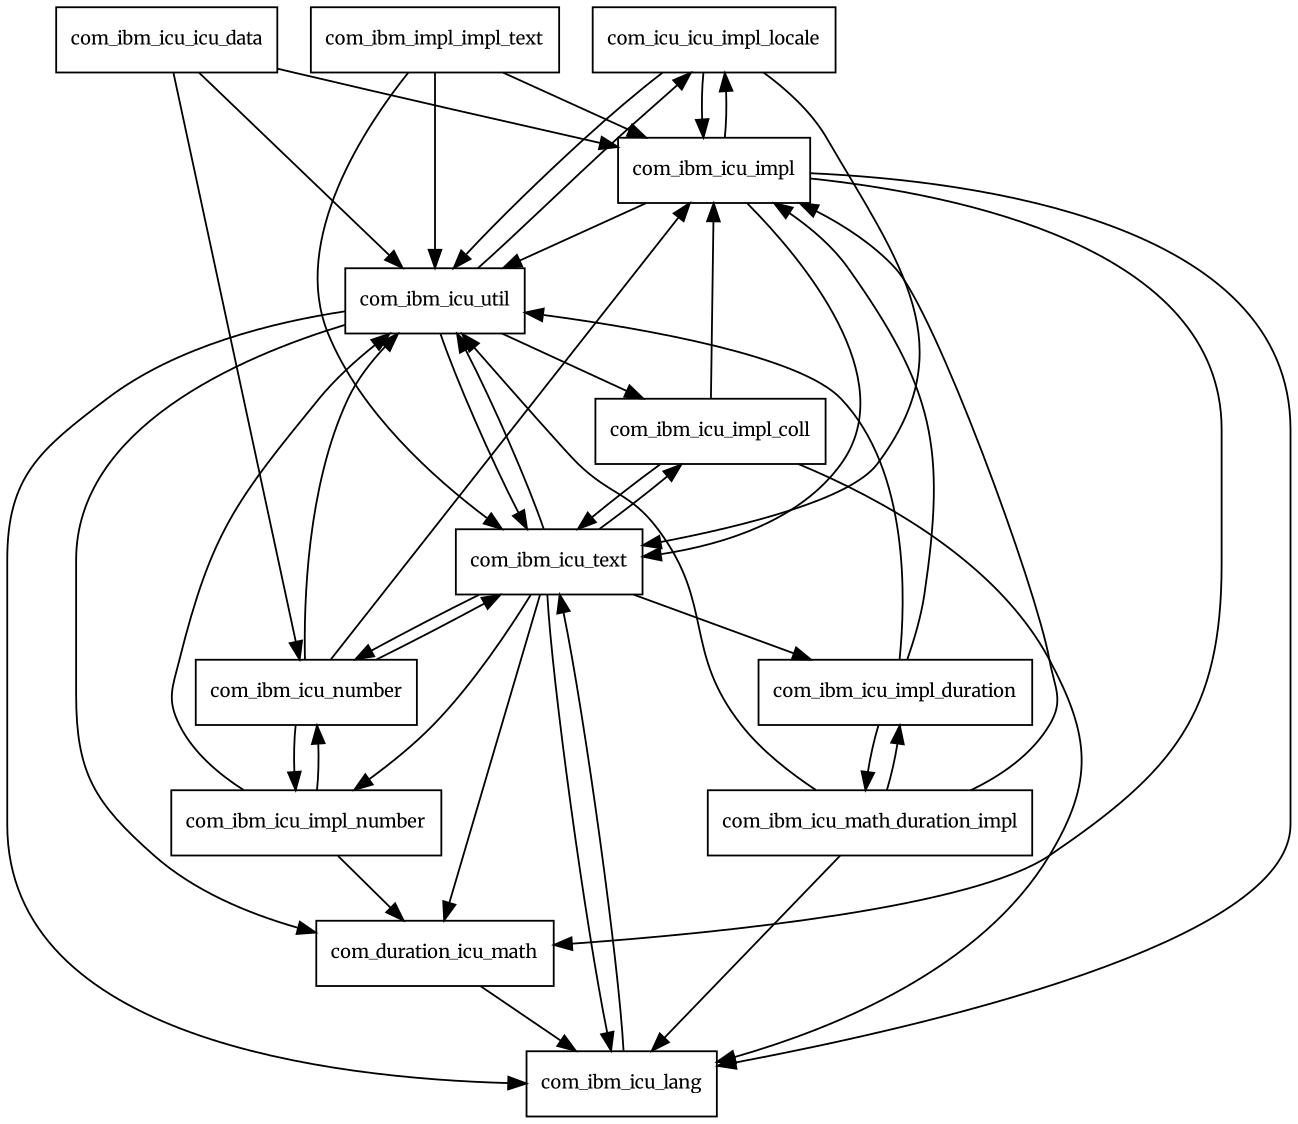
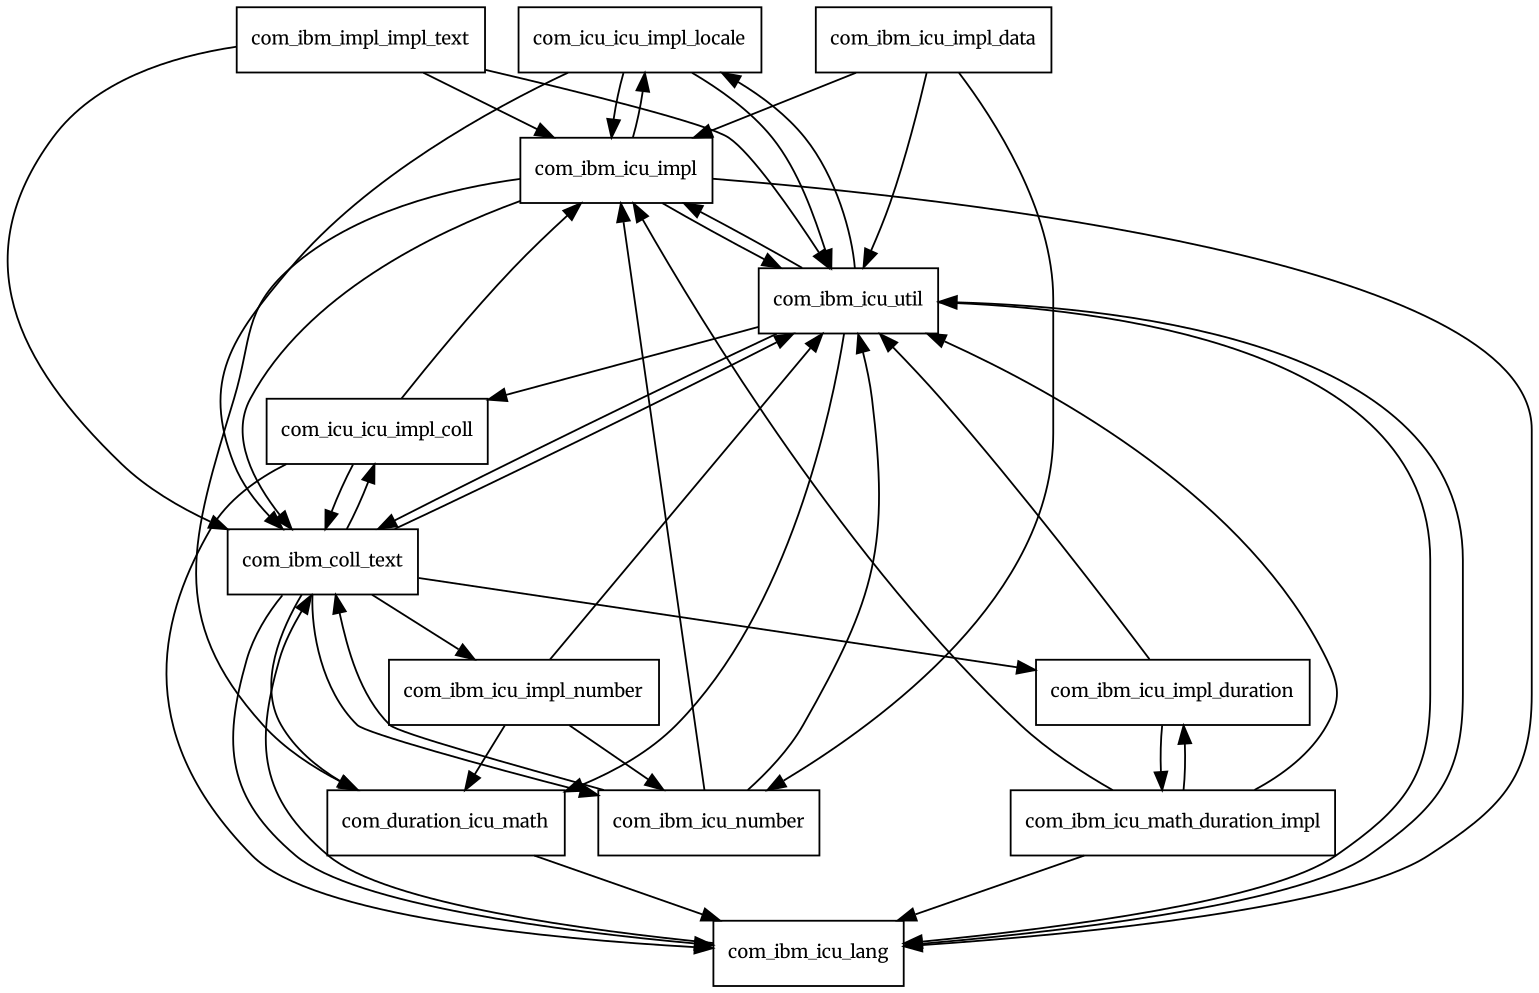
node "com_ibm_icu_icu_data": label "com_ibm_icu_icu_data" -> "com_ibm_icu_impl_data"
edge "com_ibm_icu_impl_duration" -> "com_ibm_icu_impl": now "com_ibm_icu_util" -> "com_ibm_icu_impl"
node "com_ibm_icu_impl_coll": label "com_ibm_icu_impl_coll" -> "com_icu_icu_impl_coll"
node "com_ibm_icu_text": label "com_ibm_icu_text" -> "com_ibm_coll_text"
edge "com_ibm_icu_lang" -> "com_ibm_icu_util": added
edge "com_ibm_icu_number" -> "com_ibm_icu_impl_number": removed
